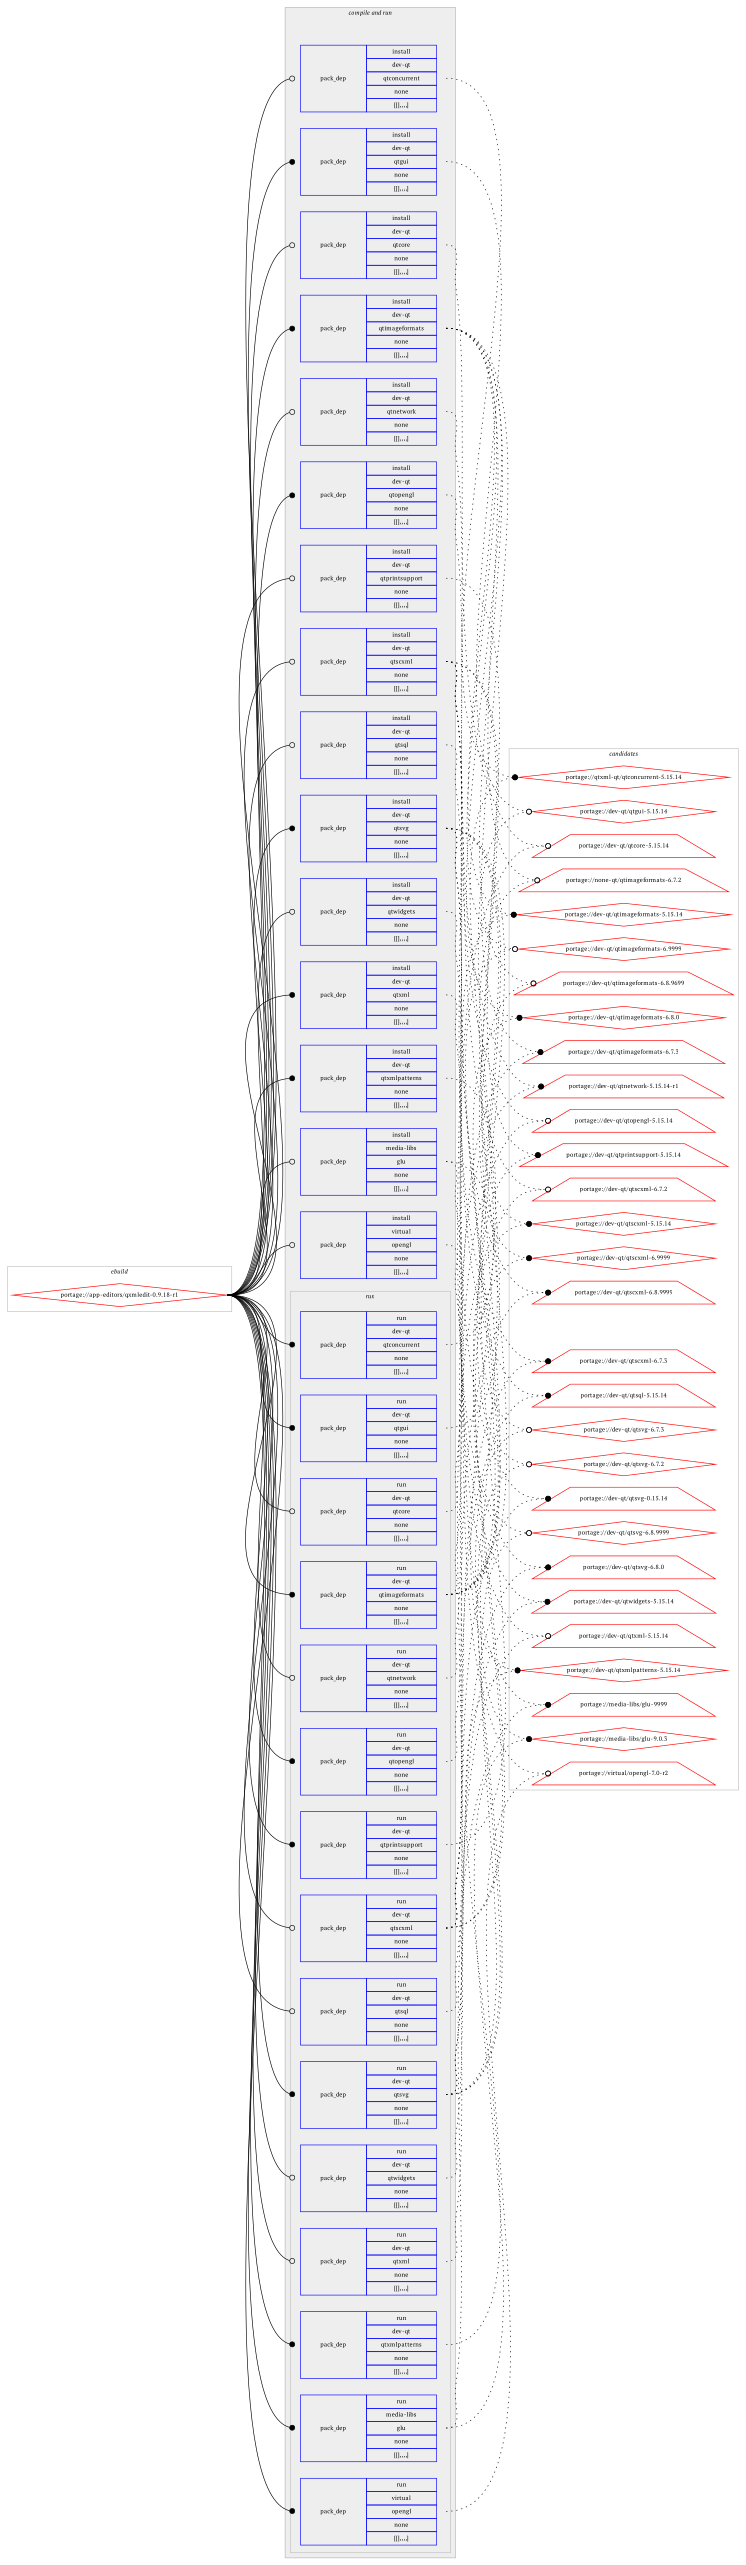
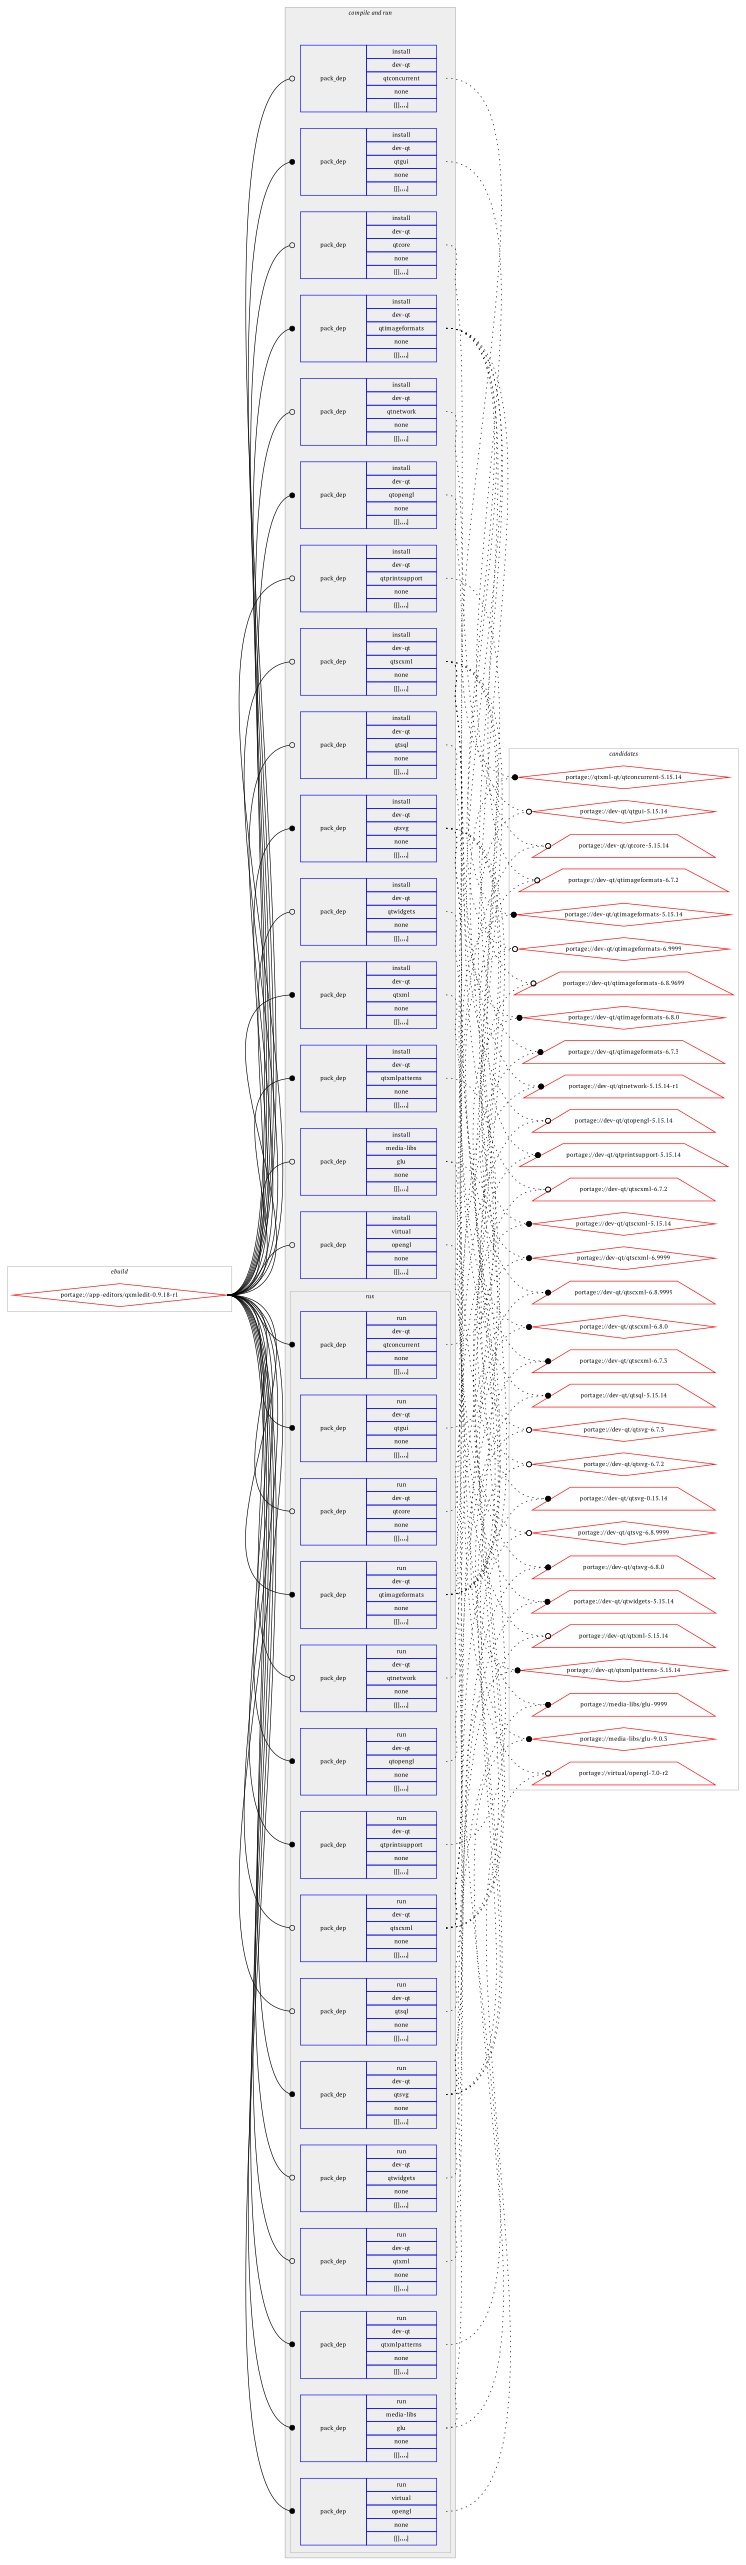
node "portage://none-qt/qtimageformats-6.7.2": label "portage://none-qt/qtimageformats-6.7.2" -> "portage://dev-qt/qtimageformats-6.7.2"
node "portage://dev-qt/qtscxml-6.8.0": added
